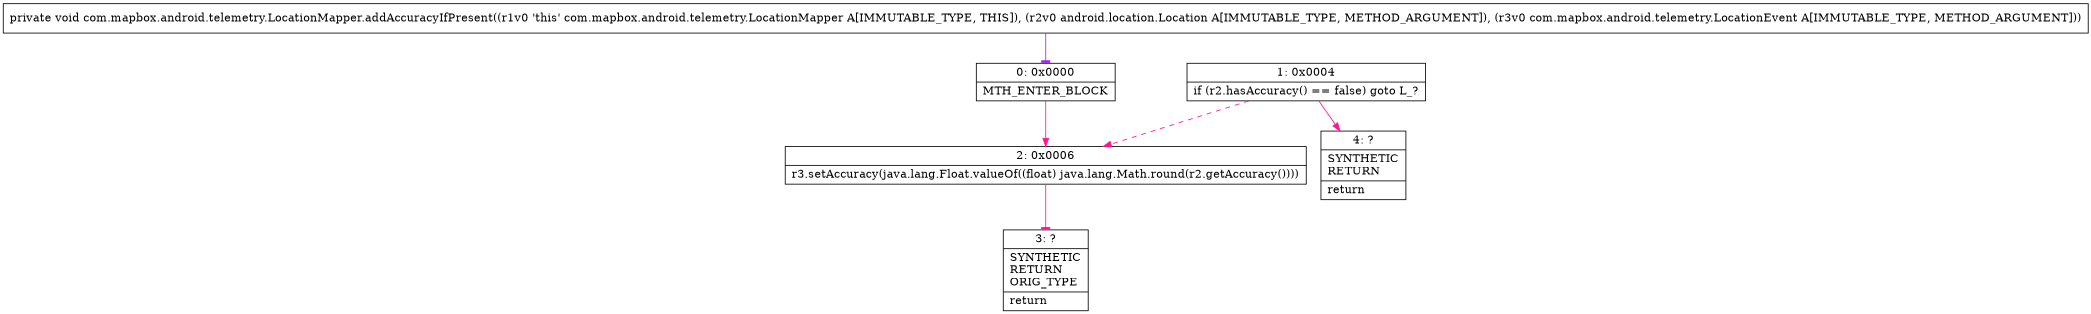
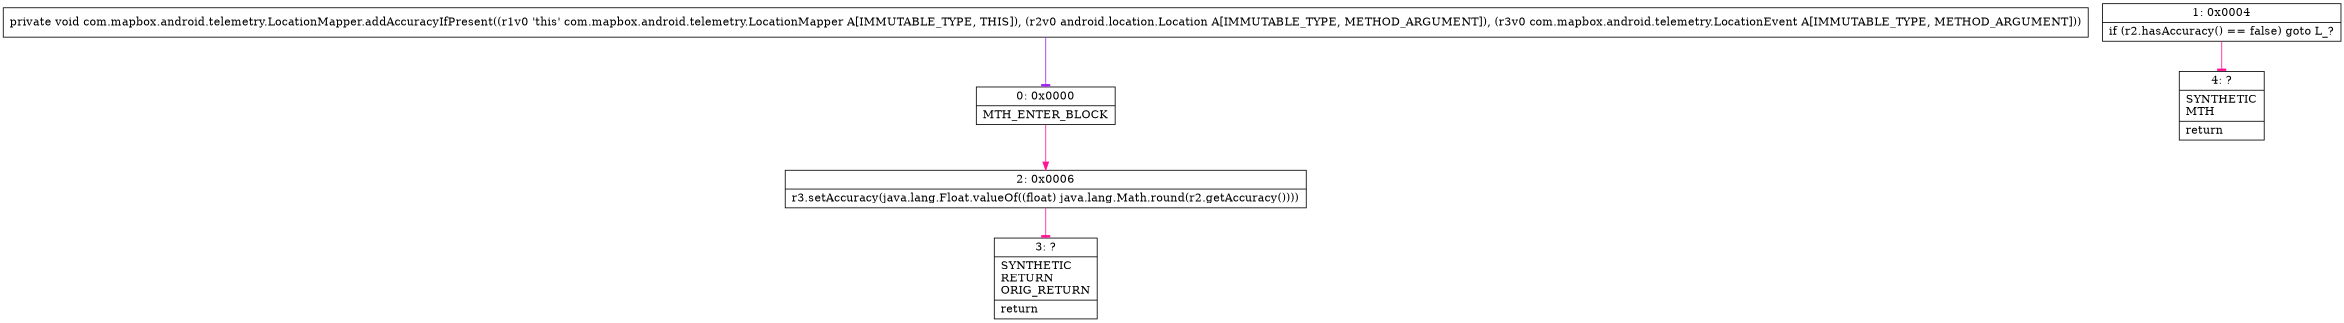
edge "1: 0x0004" -> "4: ?": arrowhead normal -> tee
edge "1: 0x0004" -> "2: 0x0006": removed
node "4: ?": text "RETURN" -> "MTH"
node "3: ?": text "ORIG_TYPE" -> "ORIG_RETURN"
